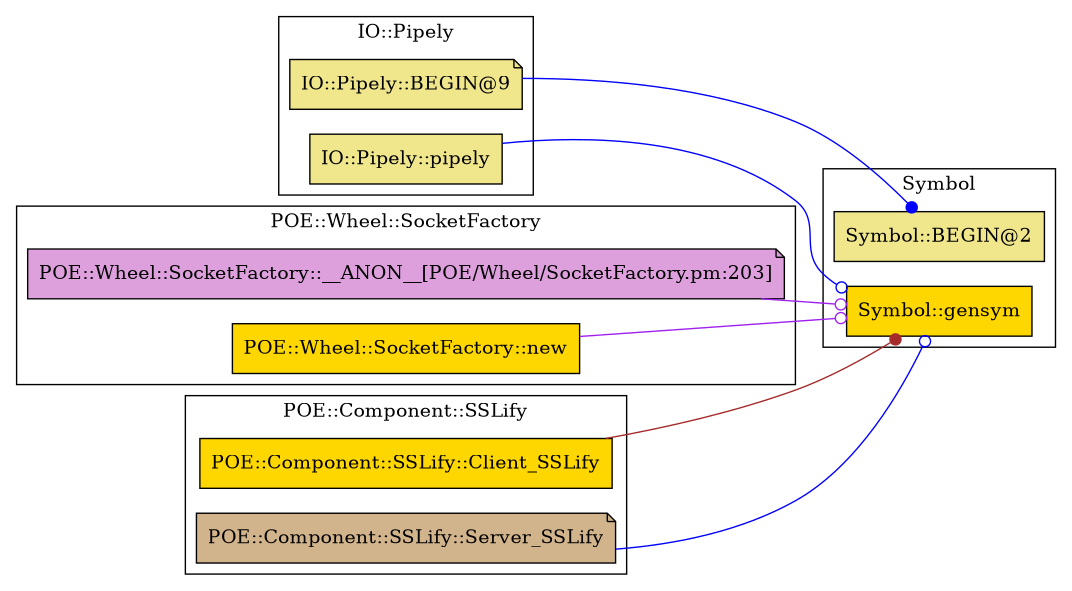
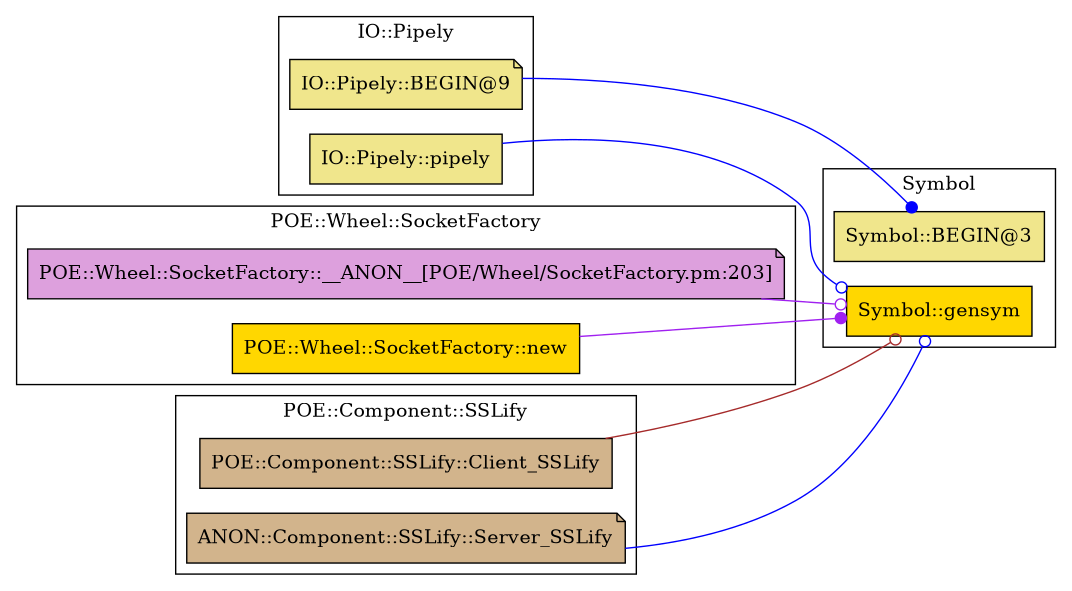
node "Symbol::BEGIN@2": label "Symbol::BEGIN@2" -> "Symbol::BEGIN@3"
edge "POE::Wheel::SocketFactory::new" -> "Symbol::gensym": arrowhead odot -> dot
edge "POE::Component::SSLify::Client_SSLify" -> "Symbol::gensym": arrowhead dot -> odot
node "POE::Component::SSLify::Client_SSLify": fillcolor gold -> tan
node "POE::Component::SSLify::Server_SSLify": label "POE::Component::SSLify::Server_SSLify" -> "ANON::Component::SSLify::Server_SSLify"
